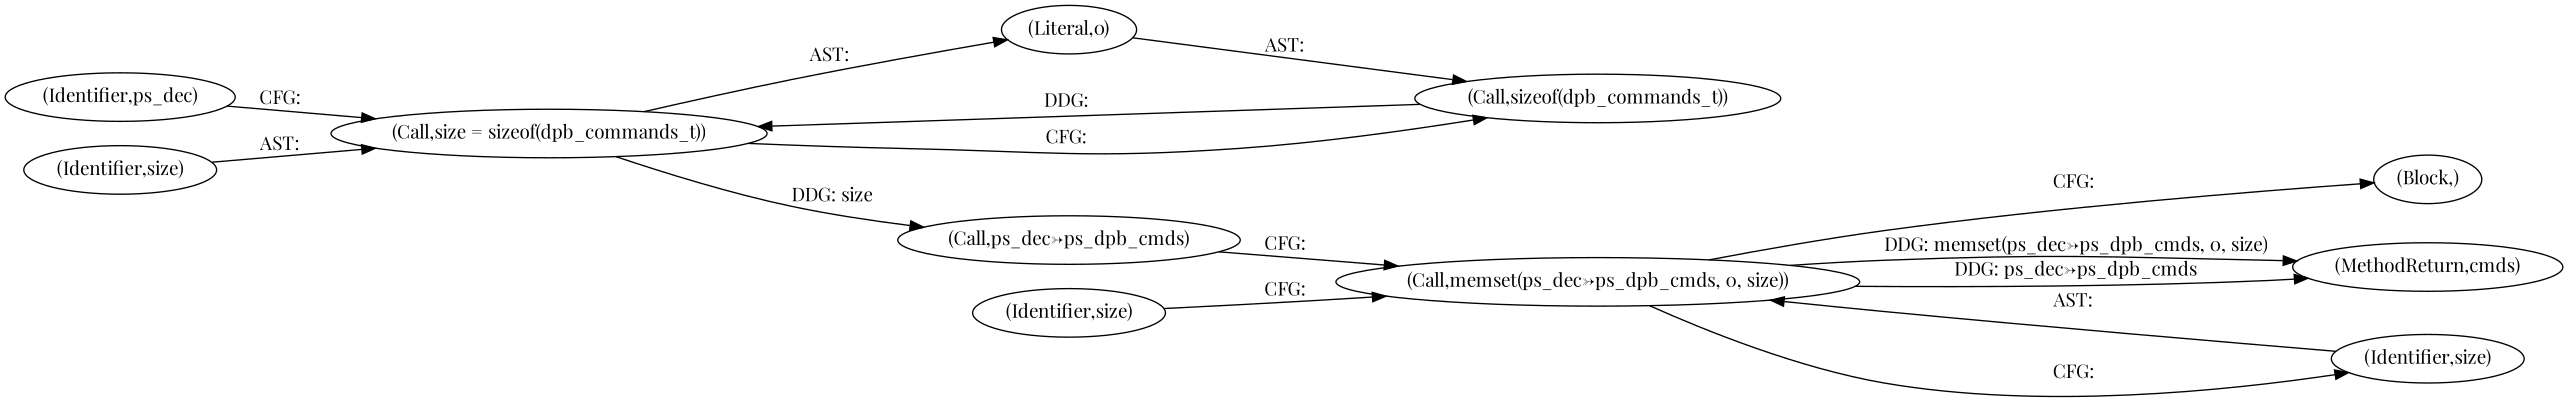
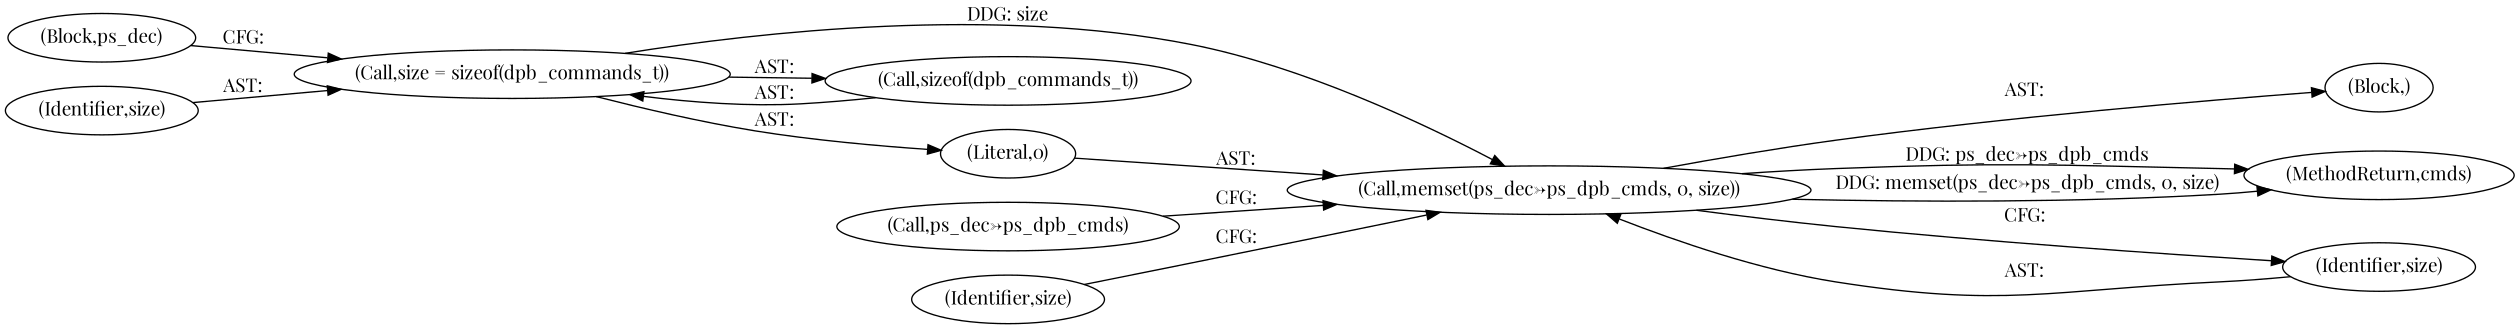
edge "(Literal,0)" -> "(Call,sizeof(dpb_commands_t))": now "(Literal,0)" -> "(Call,memset(ps_dec->ps_dpb_cmds, 0, size))"
node "(Identifier,ps_dec)": label "(Identifier,ps_dec)" -> "(Block,ps_dec)"
edge "(Call,sizeof(dpb_commands_t))" -> "(Call,size = sizeof(dpb_commands_t))": label "DDG: " -> "AST: "
edge "(Call,size = sizeof(dpb_commands_t))" -> "(Call,sizeof(dpb_commands_t))": label "CFG: " -> "AST: "
edge "(Call,memset(ps_dec->ps_dpb_cmds, 0, size))" -> "(Block,)": label "CFG: " -> "AST: "
edge "(Call,size = sizeof(dpb_commands_t))" -> "(Call,ps_dec->ps_dpb_cmds)": now "(Call,size = sizeof(dpb_commands_t))" -> "(Call,memset(ps_dec->ps_dpb_cmds, 0, size))"
